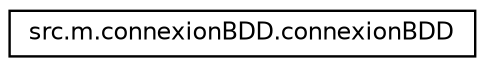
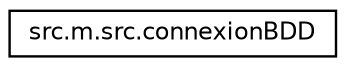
node "src.m.connexionBDD.connexionBDD": label "src.m.connexionBDD.connexionBDD" -> "src.m.src.connexionBDD"
